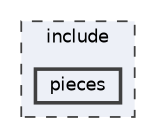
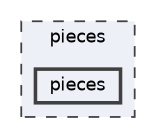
cluster "include": label "include" -> "pieces"
